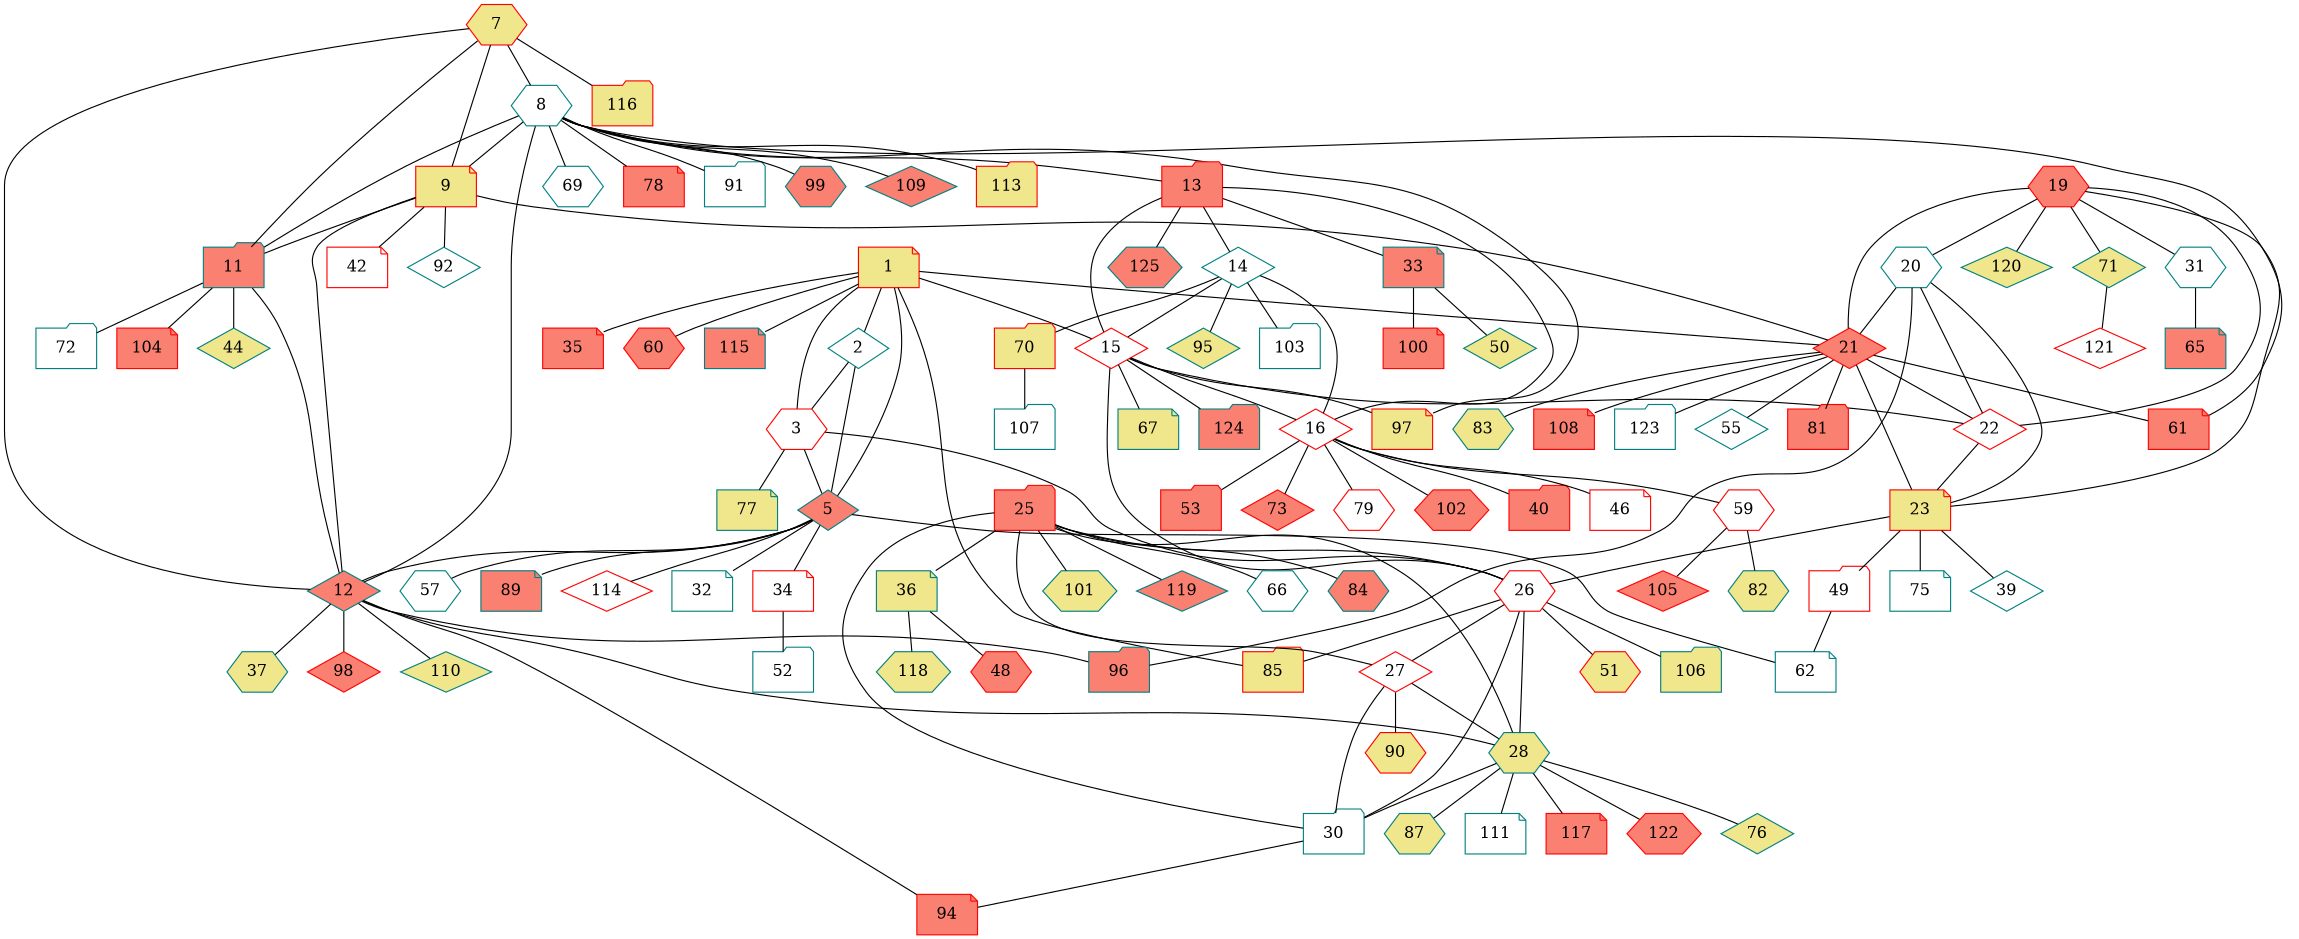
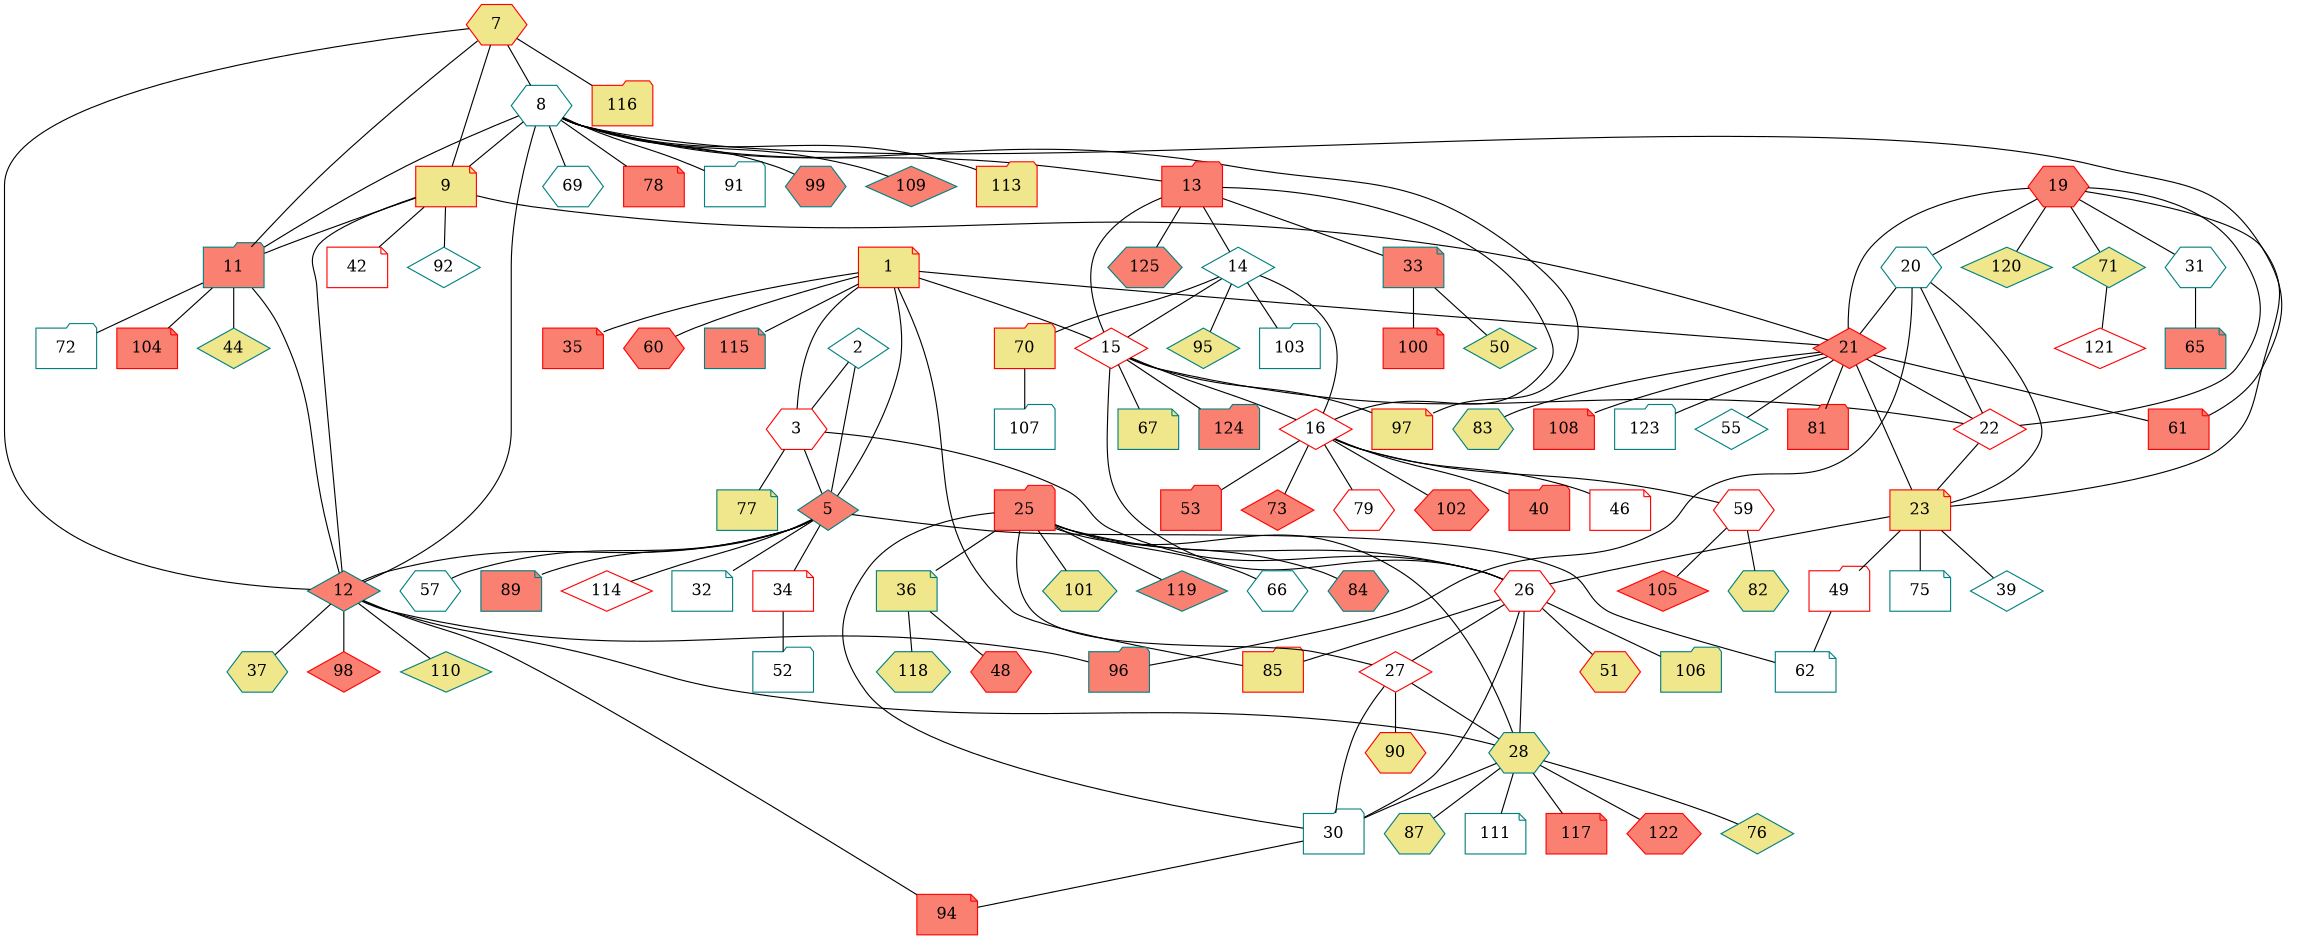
edge "1" -- "2": removed
